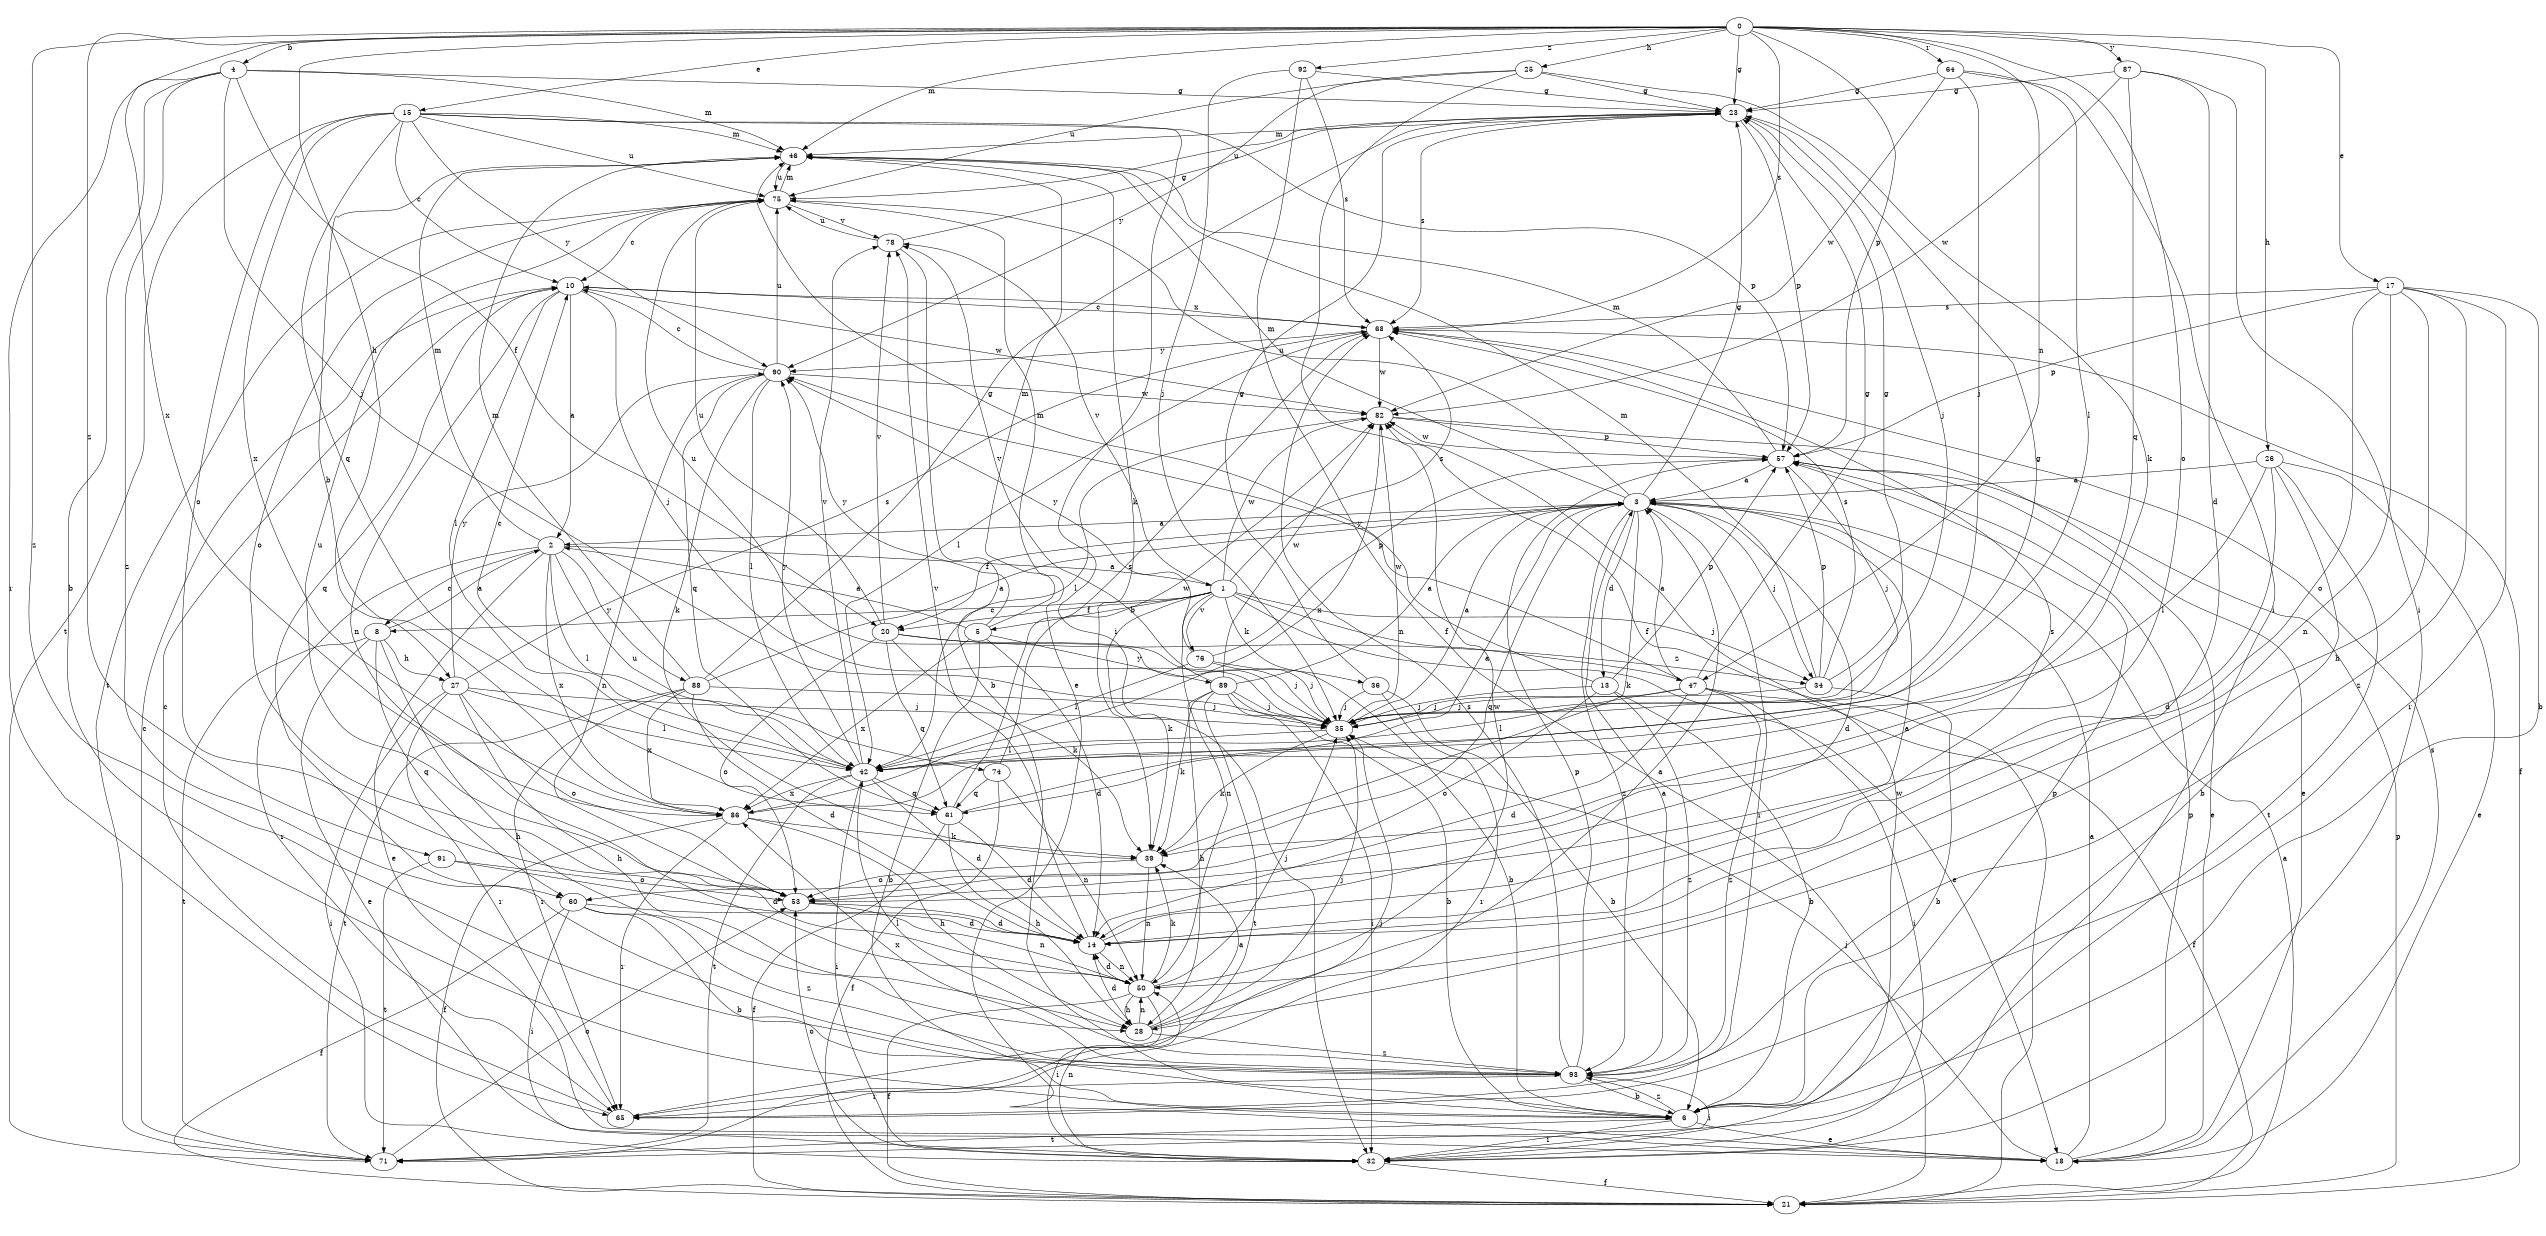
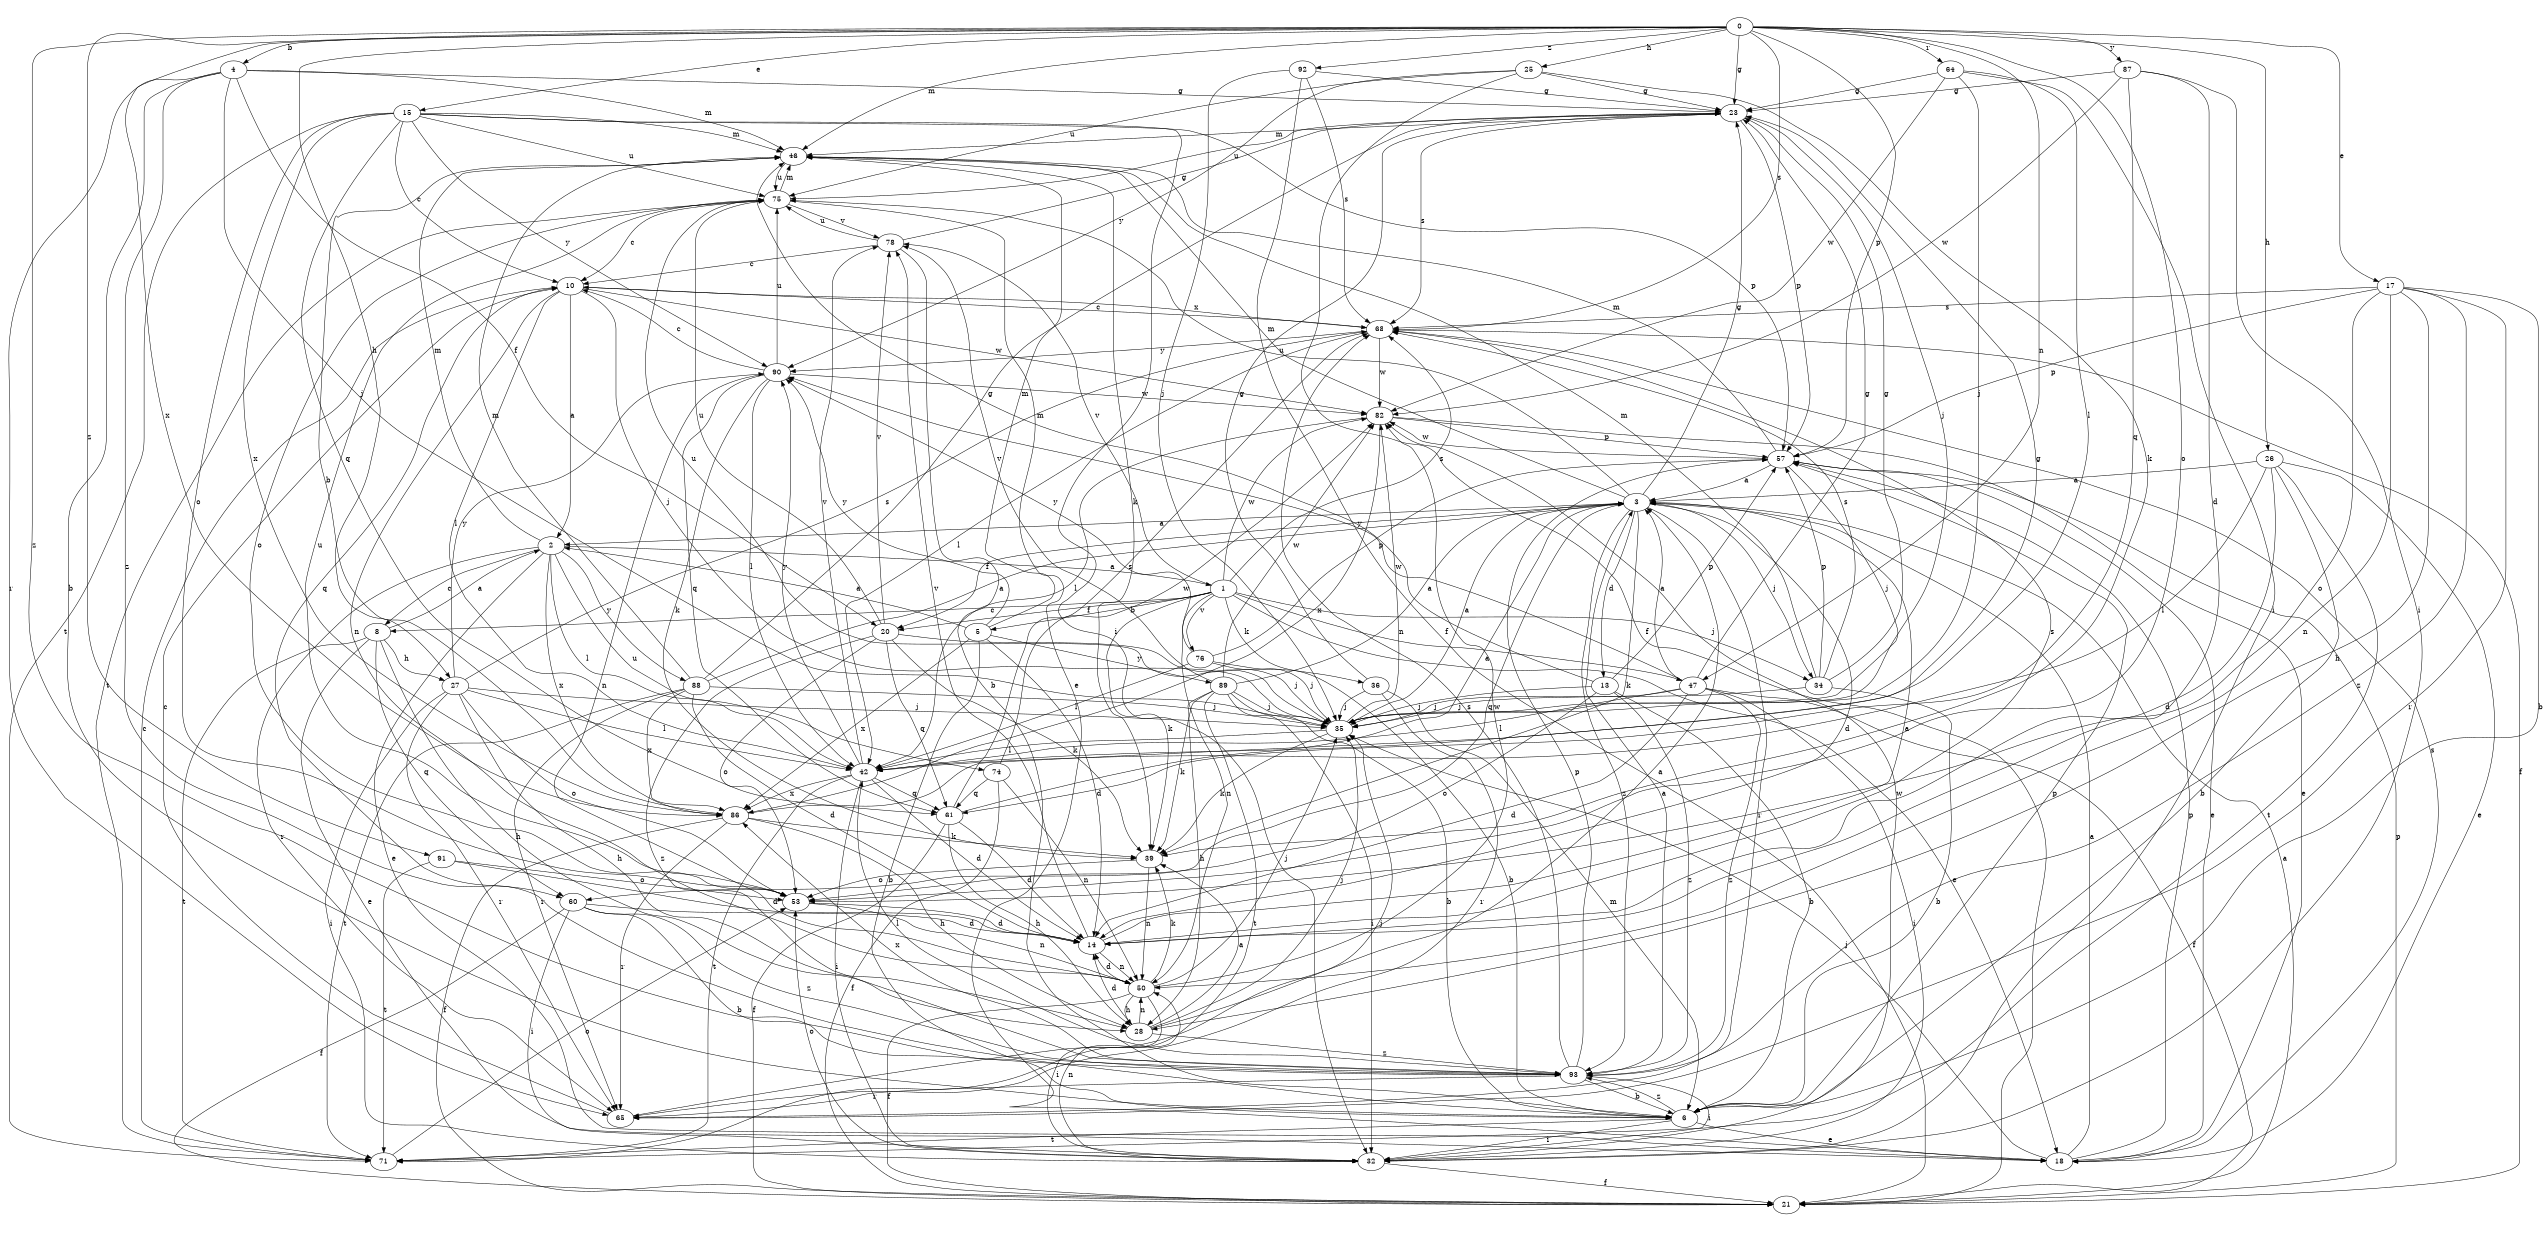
edge "42" -> "10": now "78" -> "10"
edge "20" -> "34": now "20" -> "93"
edge "36" -> "6": label "b" -> "m"
